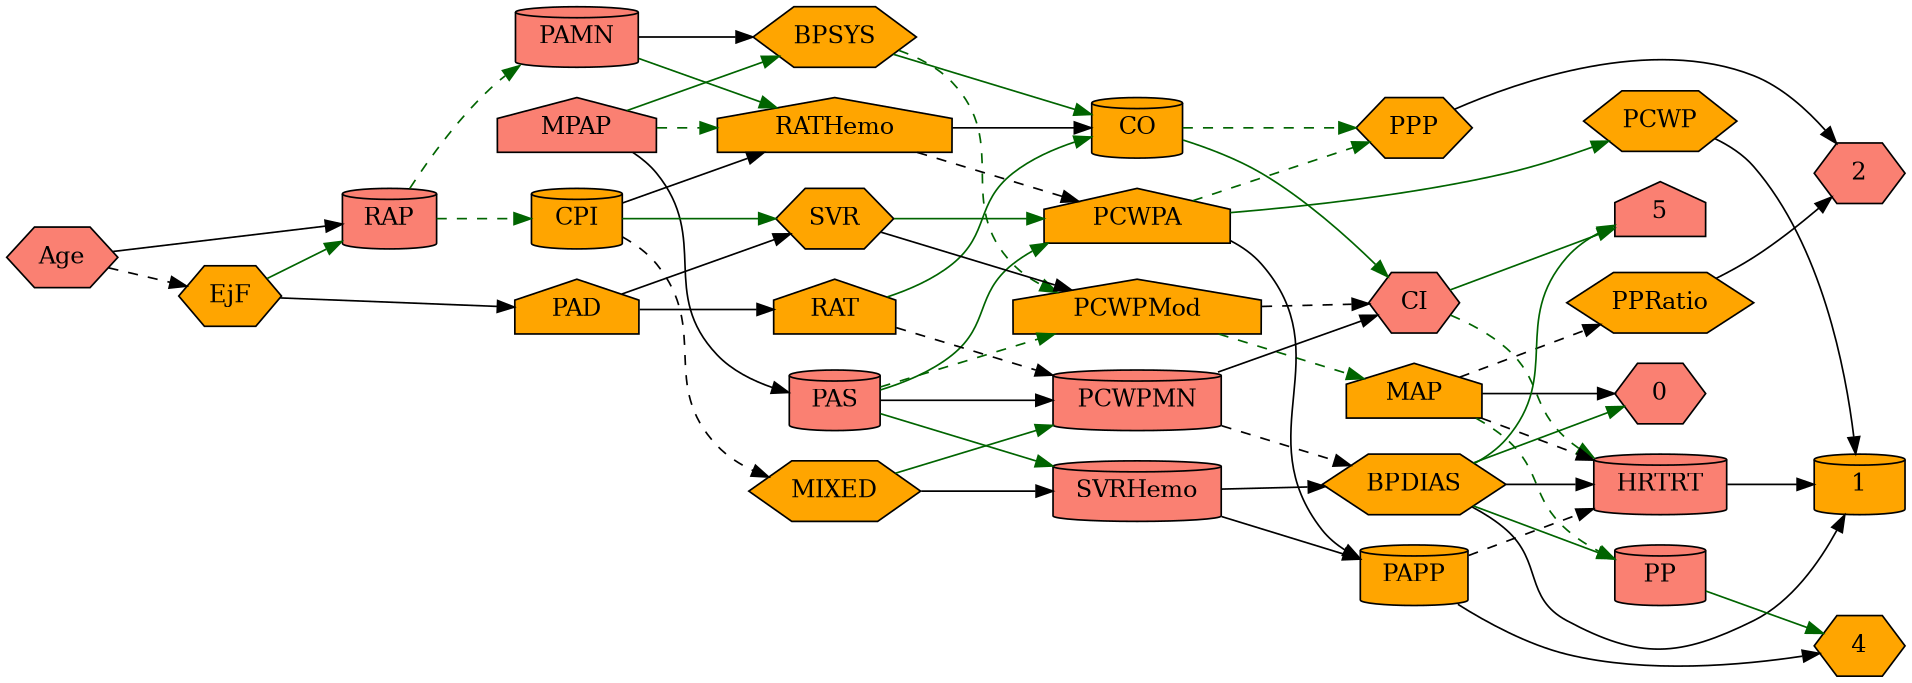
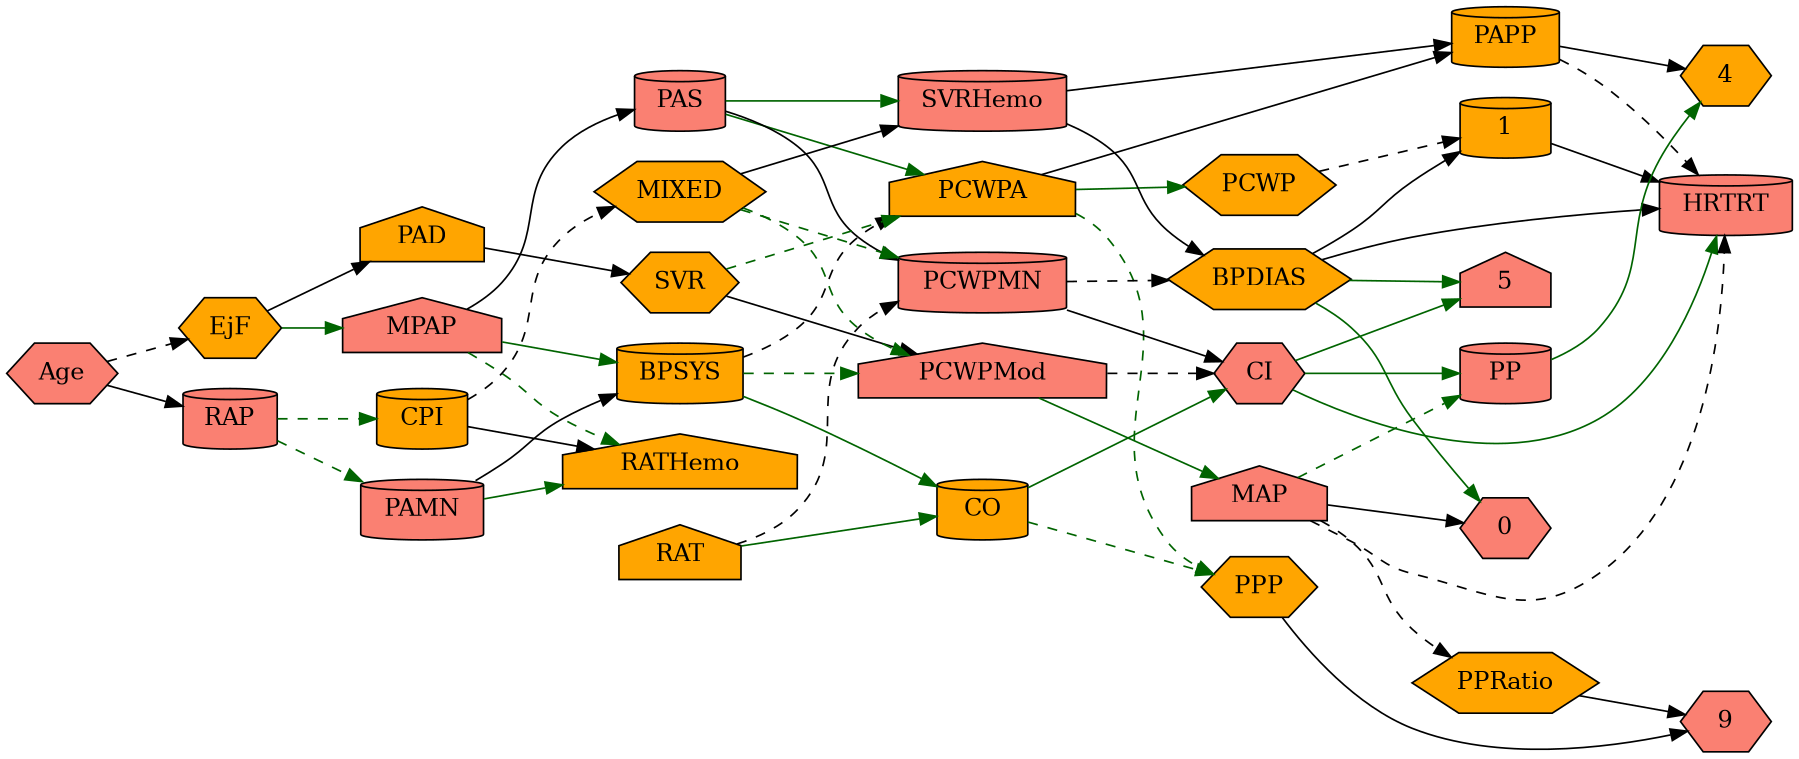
node "BPSYS": shape hexagon -> cylinder
edge "RATHemo" -> "CO": removed
node "2": label "2" -> "9"
edge "RATHemo" -> "PCWPA": now "BPSYS" -> "PCWPA"
edge "CPI" -> "SVR": removed
edge "SVR" -> "PCWPA": style solid -> dashed
edge "EjF" -> "RAP": now "EjF" -> "MPAP"
edge "PCWP" -> "1": style solid -> dashed
edge "PAD" -> "RAT": removed
node "PCWPMod": fillcolor orange -> salmon
edge "PCWPMod" -> "MAP": style dashed -> solid
edge "PAS" -> "PCWPMod": now "MIXED" -> "PCWPMod"
edge "CI" -> "HRTRT": style dashed -> solid
node "MAP": fillcolor orange -> salmon
edge "MIXED" -> "PCWPMN": style solid -> dashed
edge "HRTRT" -> "1": reversed
edge "BPDIAS" -> "PP": now "CI" -> "PP"
